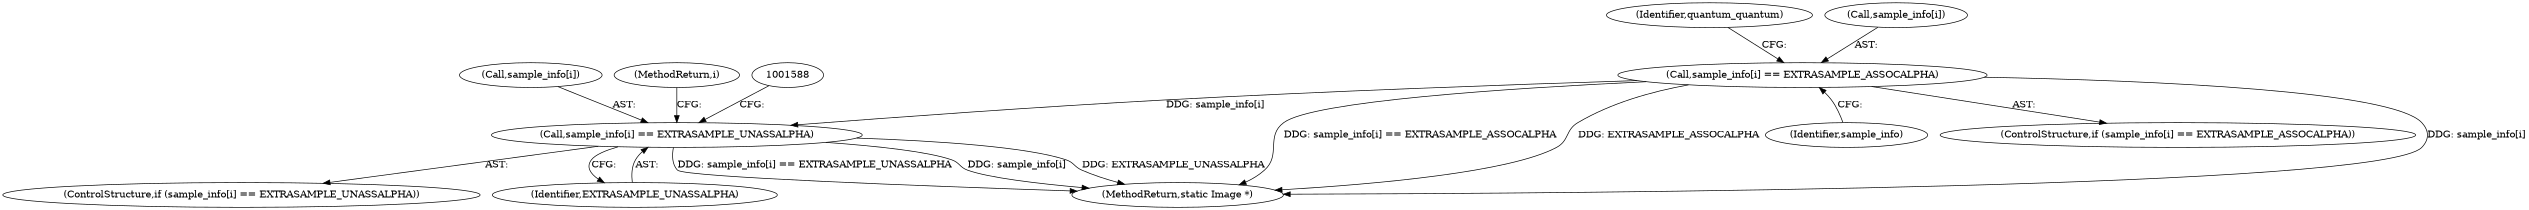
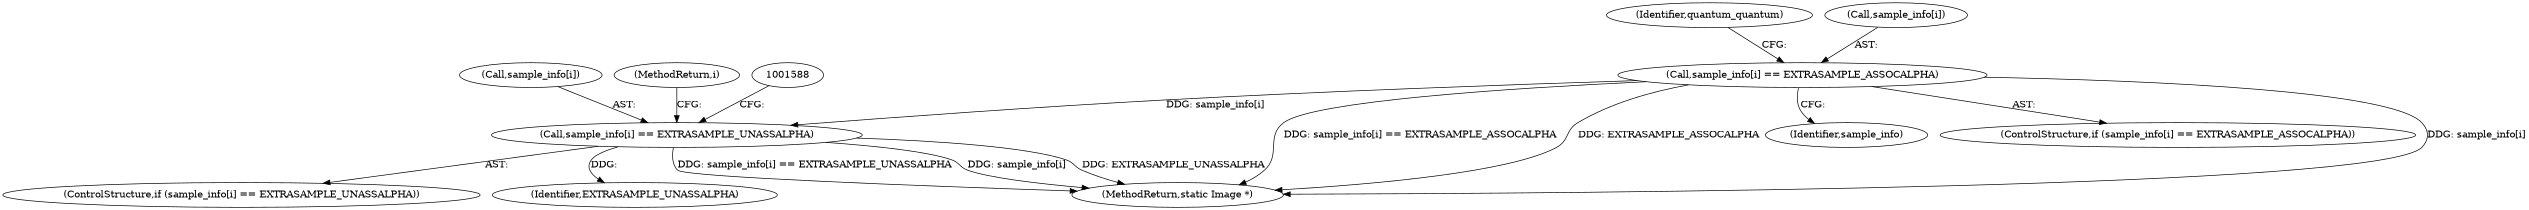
edge "(Identifier,sample_info)" -> "(Call,sample_info[i] == EXTRASAMPLE_ASSOCALPHA)": reversed
edge "(Call,sample_info[i] == EXTRASAMPLE_UNASSALPHA)" -> "(Identifier,EXTRASAMPLE_UNASSALPHA)": label "CFG: " -> "DDG: "
edge "(Identifier,EXTRASAMPLE_UNASSALPHA)" -> "(Call,sample_info[i] == EXTRASAMPLE_UNASSALPHA)": removed, label "AST:"
